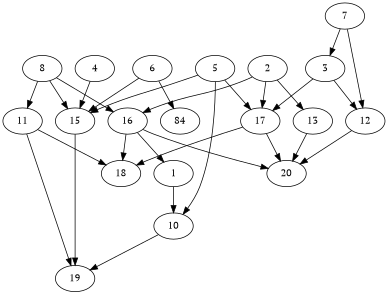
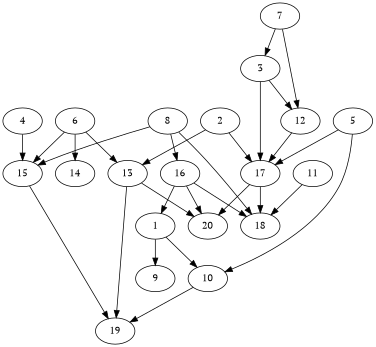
edge "8" -> "11": now "8" -> "18"
edge "5" -> "15": removed
edge "2" -> "16": removed
node "84": label "84" -> "14"
edge "12" -> "20": now "12" -> "17"
edge "6" -> "13": added
edge "11" -> "19": now "13" -> "19"
node "9": added
